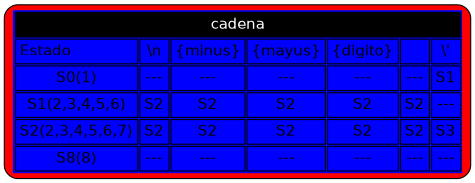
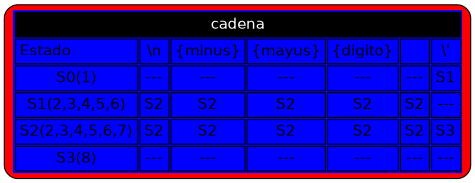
node "cadena": text "S8(8)" -> "S3(8)"
